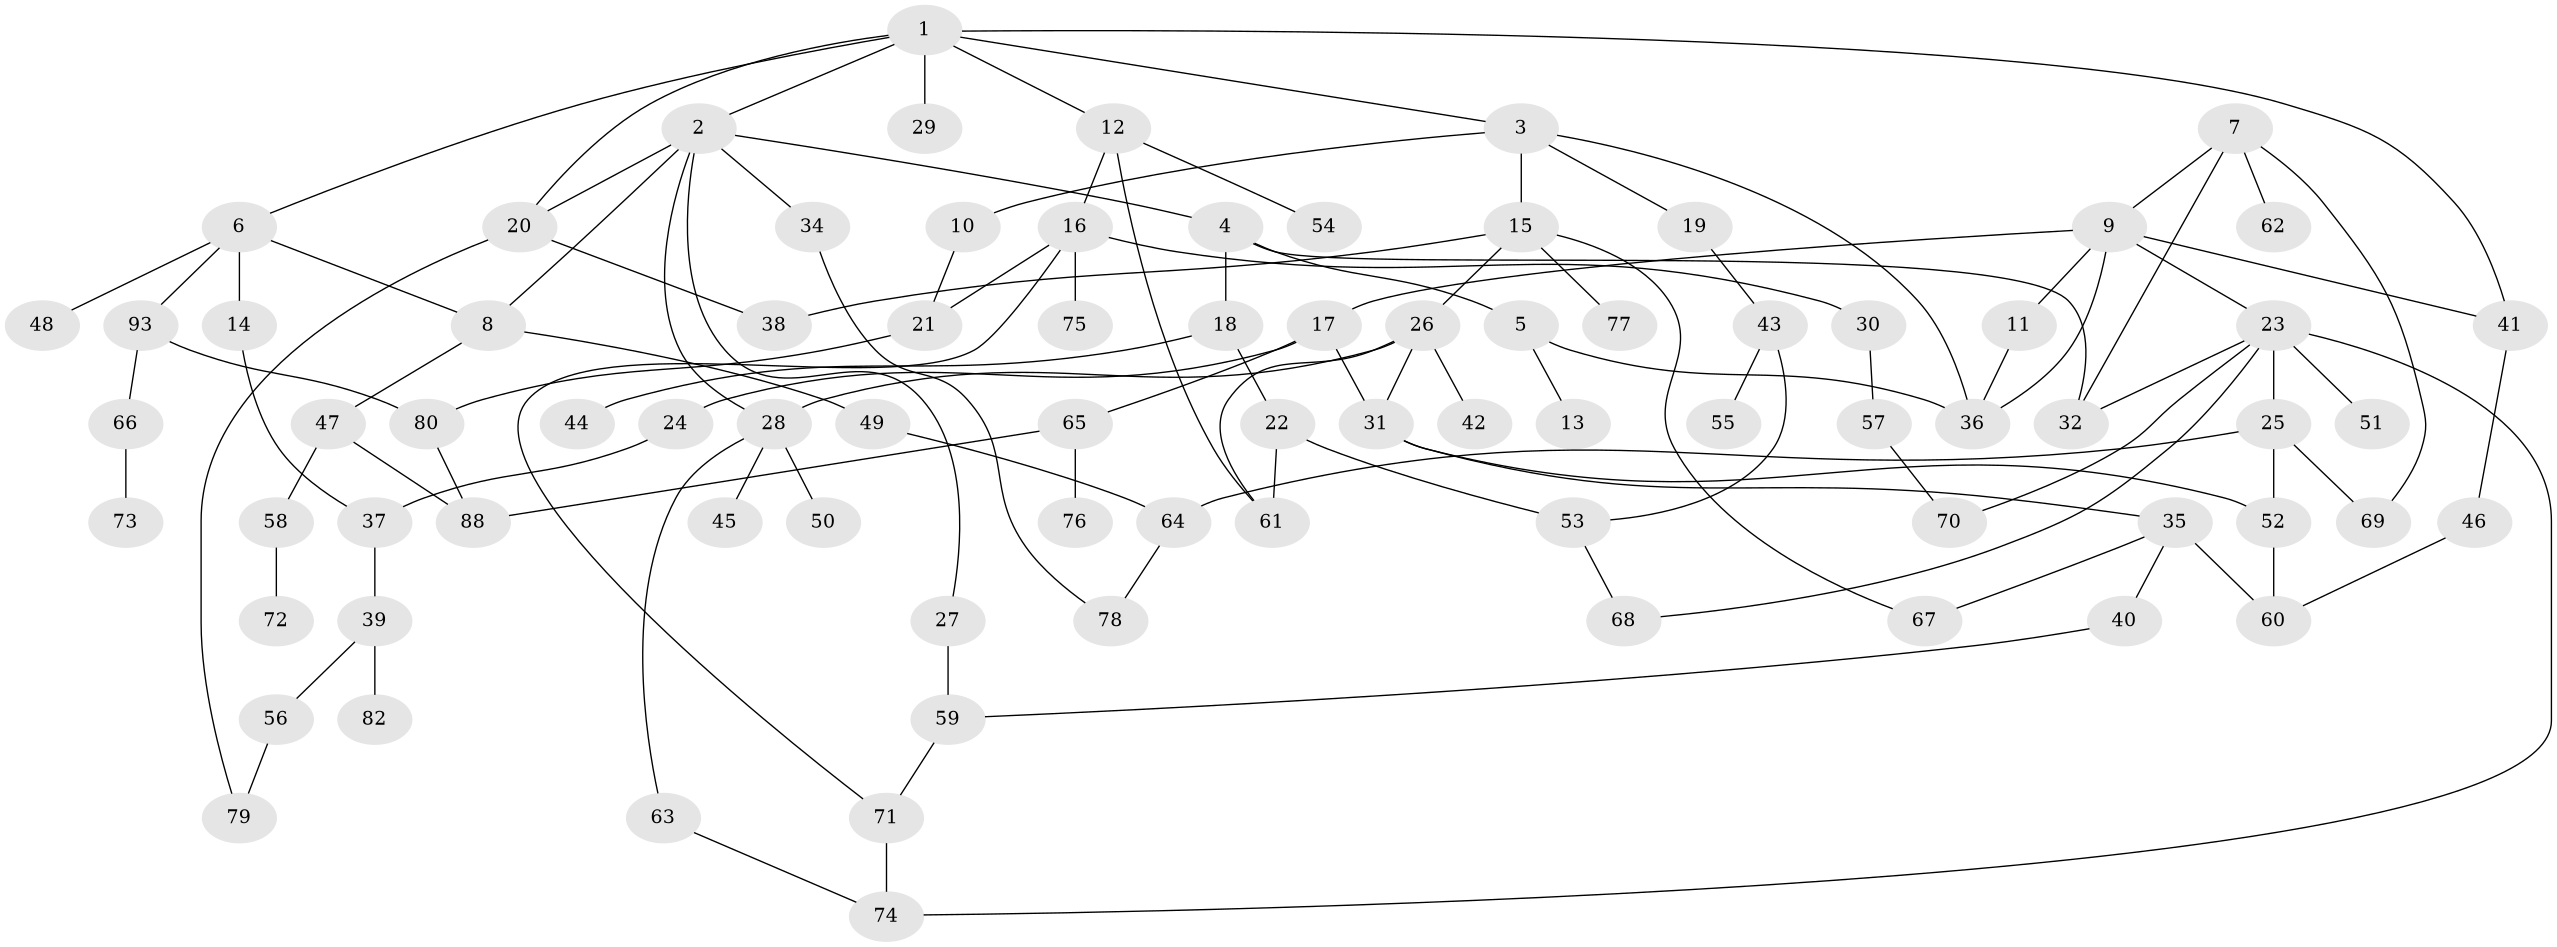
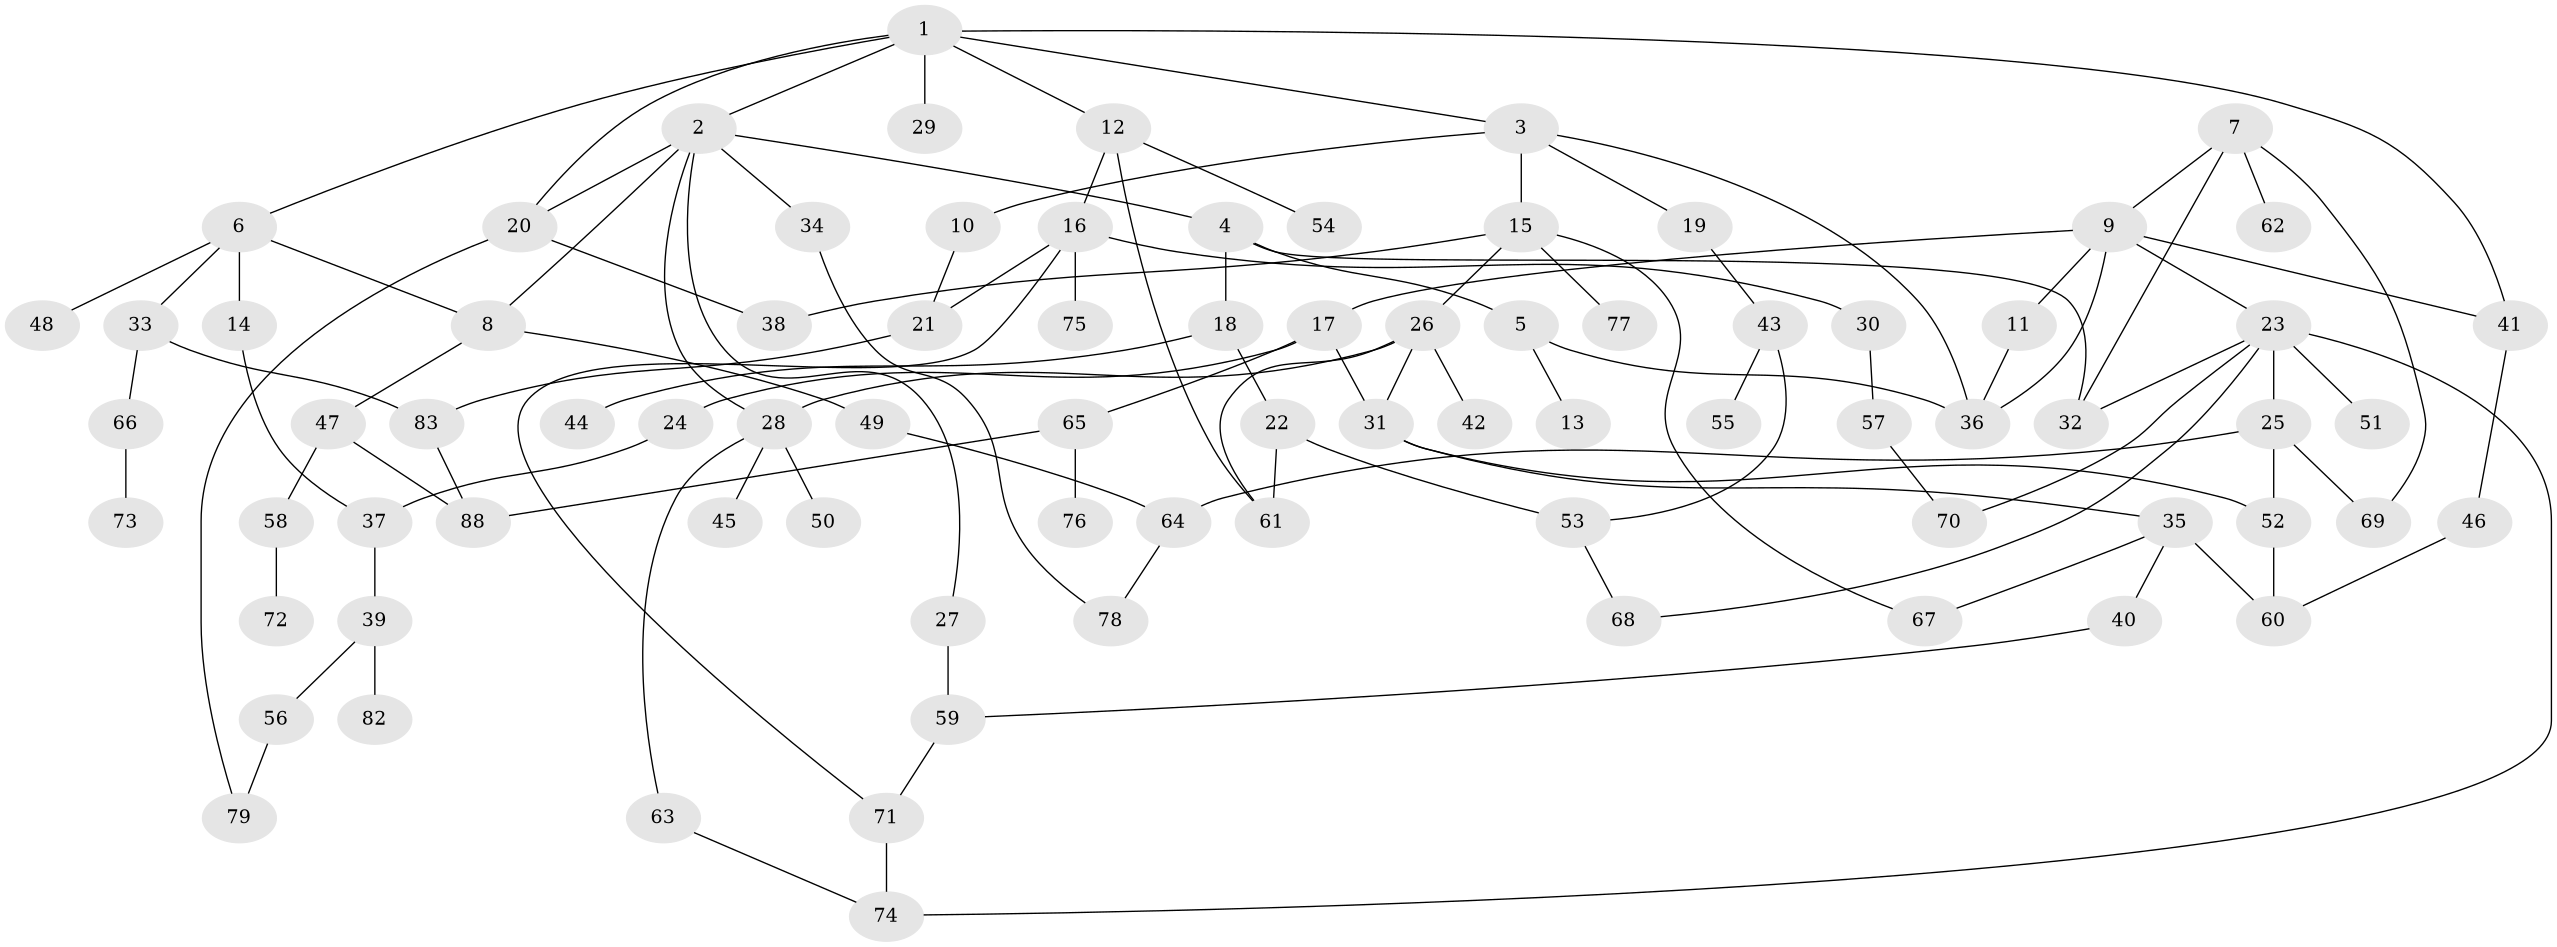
node "93": label "93" -> "33"
node "80": label "80" -> "83"
